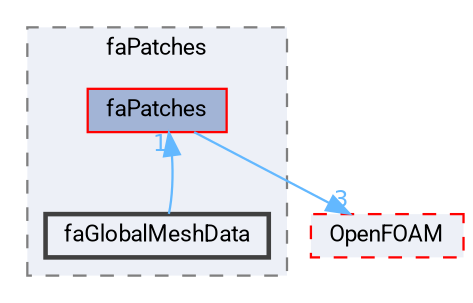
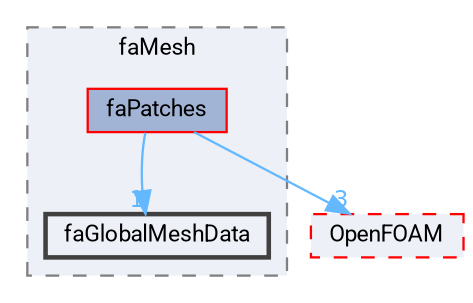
cluster "faPatches": label "faPatches" -> "faMesh"
edge "faGlobalMeshData" -> "faPatches": reversed
